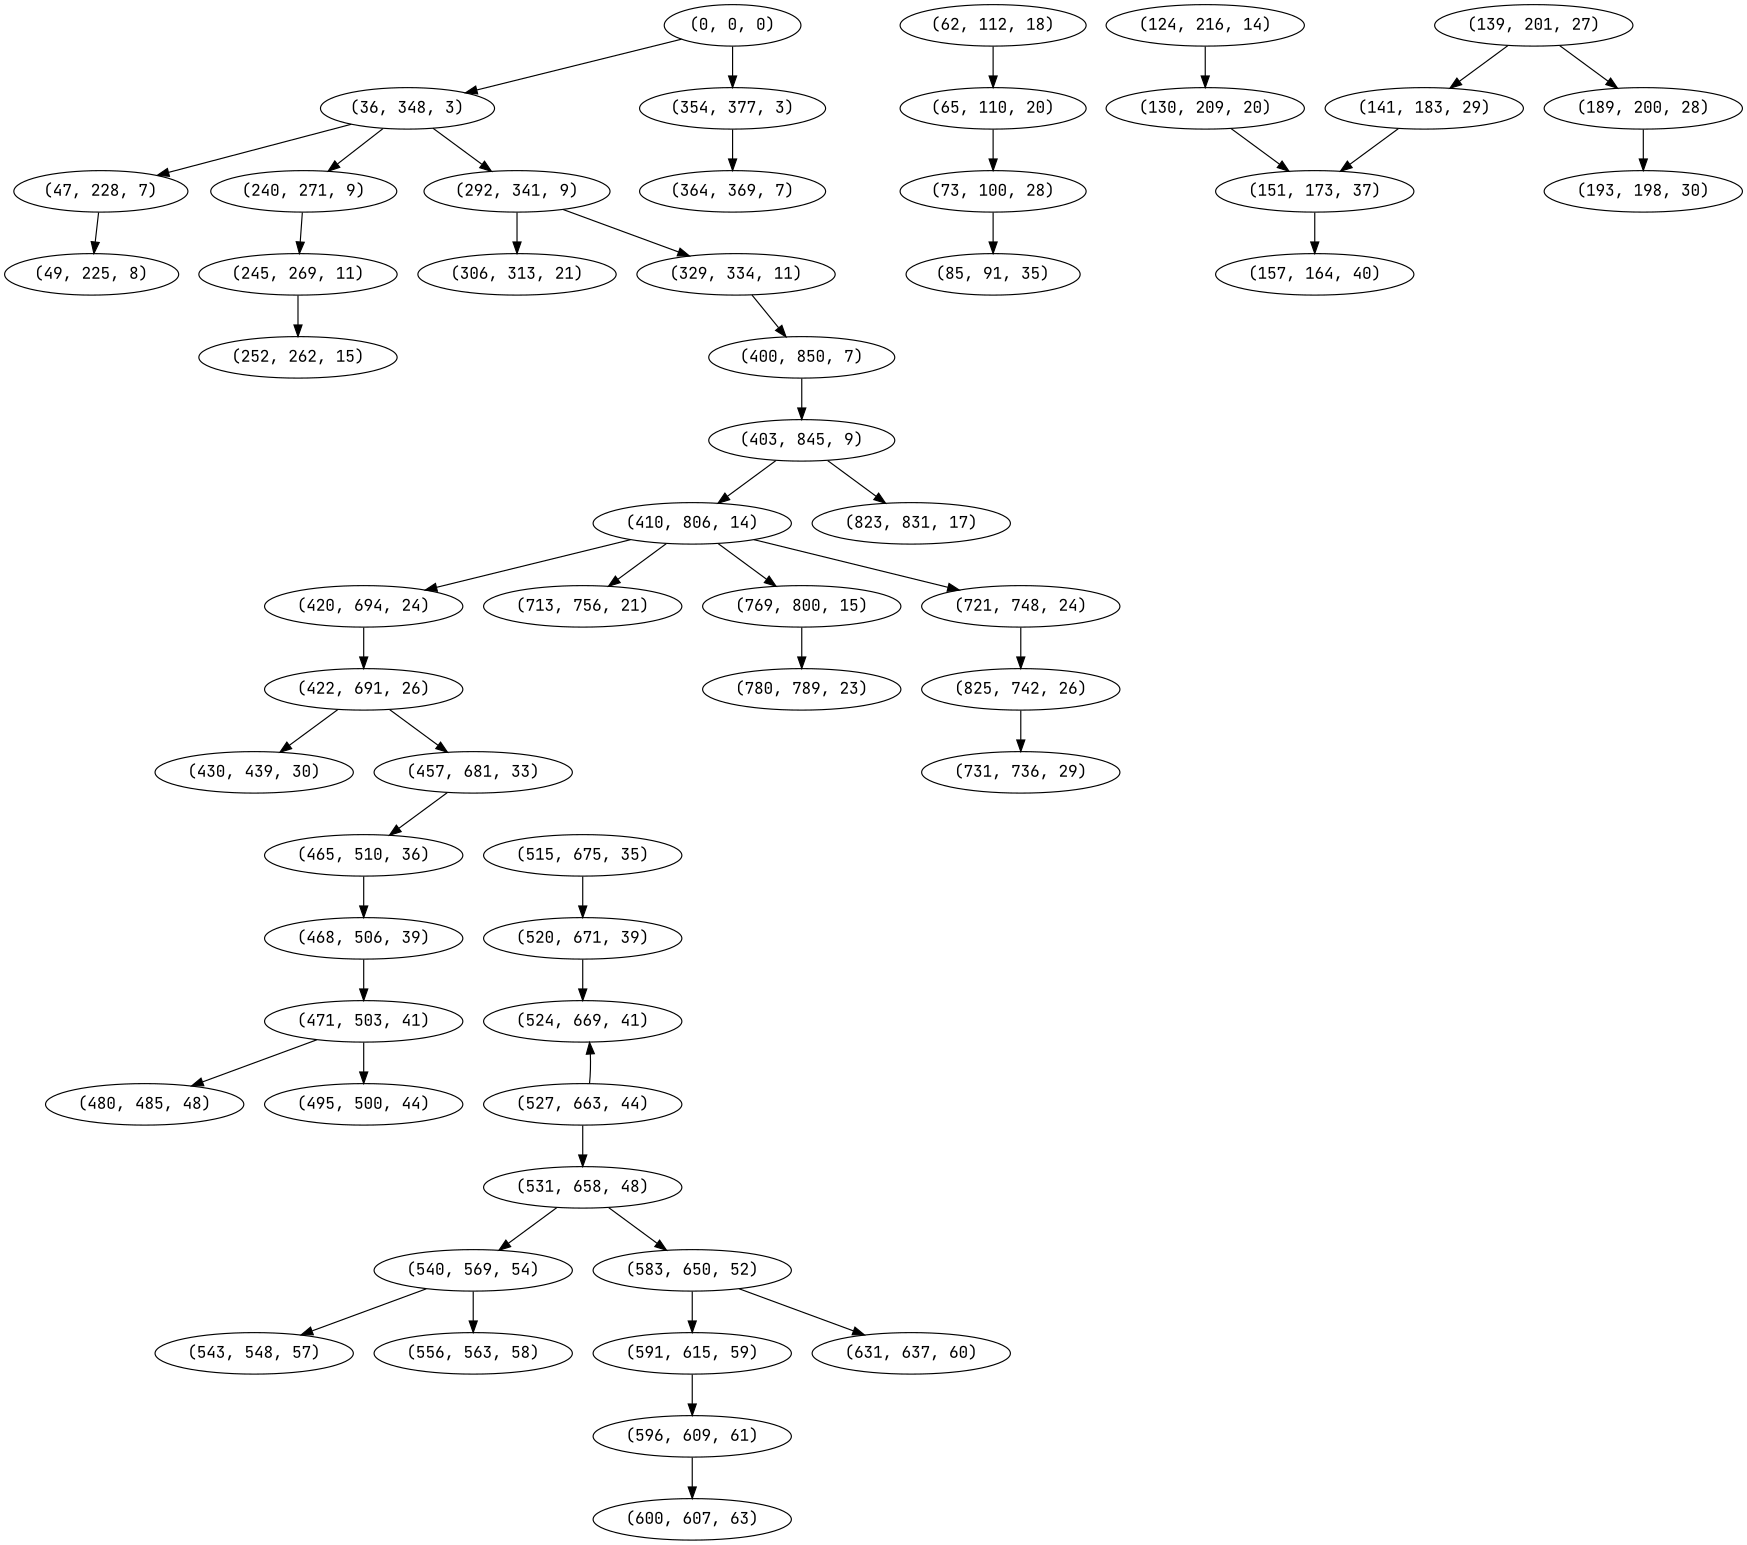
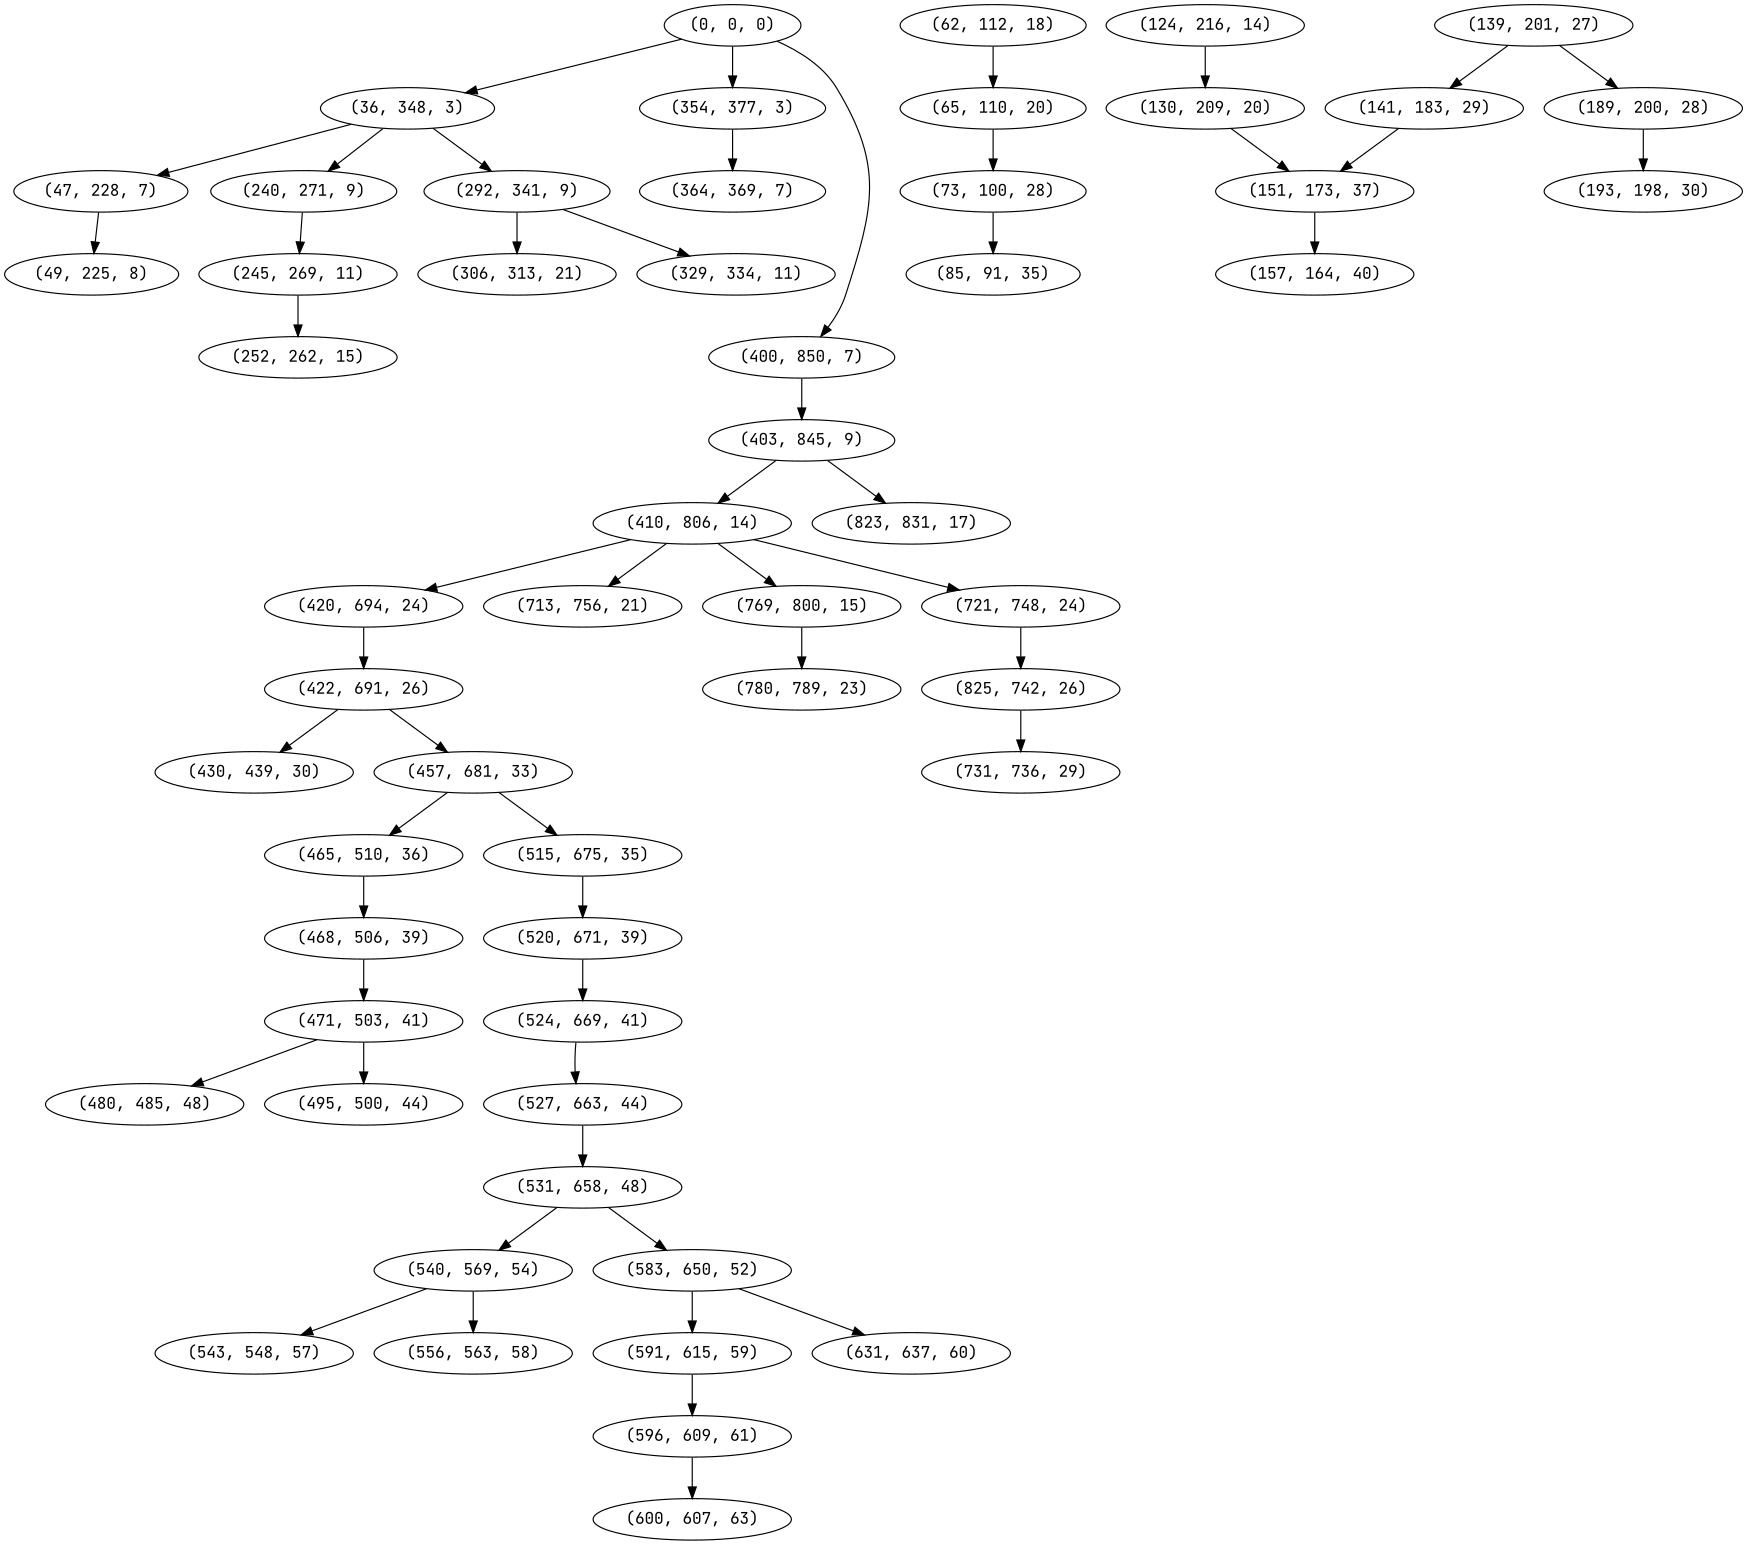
edge "(329, 334, 11)" -> "(400, 850, 7)": now "(0, 0, 0)" -> "(400, 850, 7)"
edge "(457, 681, 33)" -> "(515, 675, 35)": added
edge "(527, 663, 44)" -> "(524, 669, 41)": reversed
